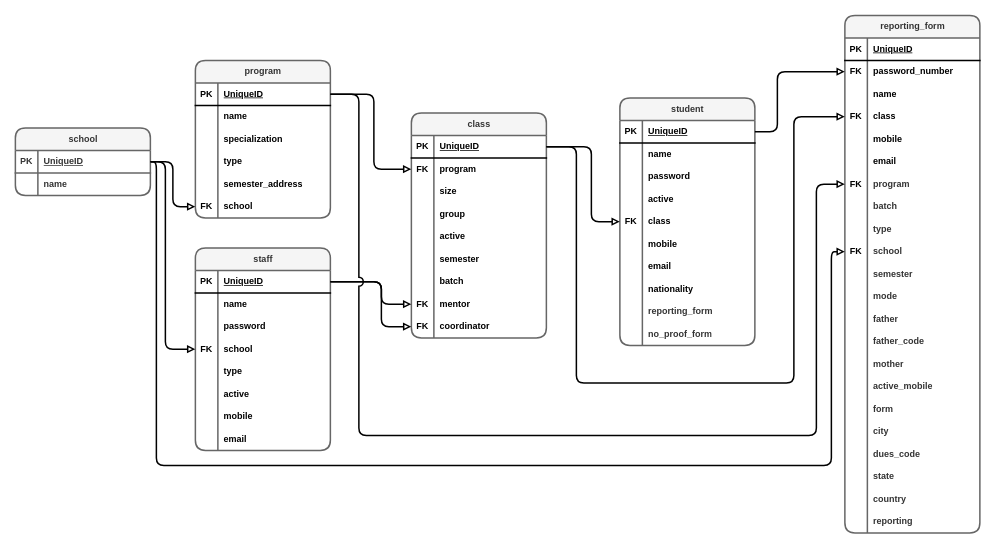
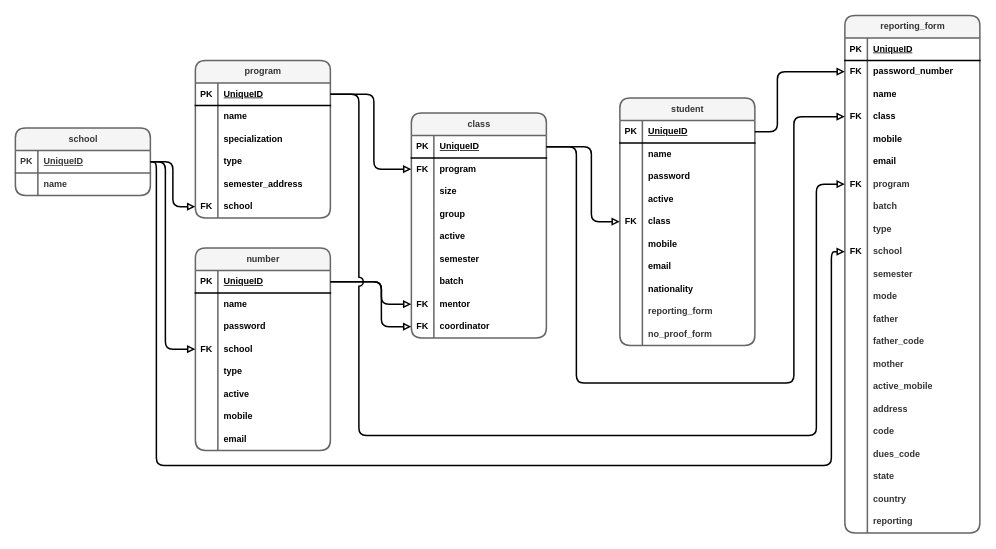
node "staff": label "staff" -> "number"
node "form": label "form" -> "address"
node "city": label "city" -> "code"
